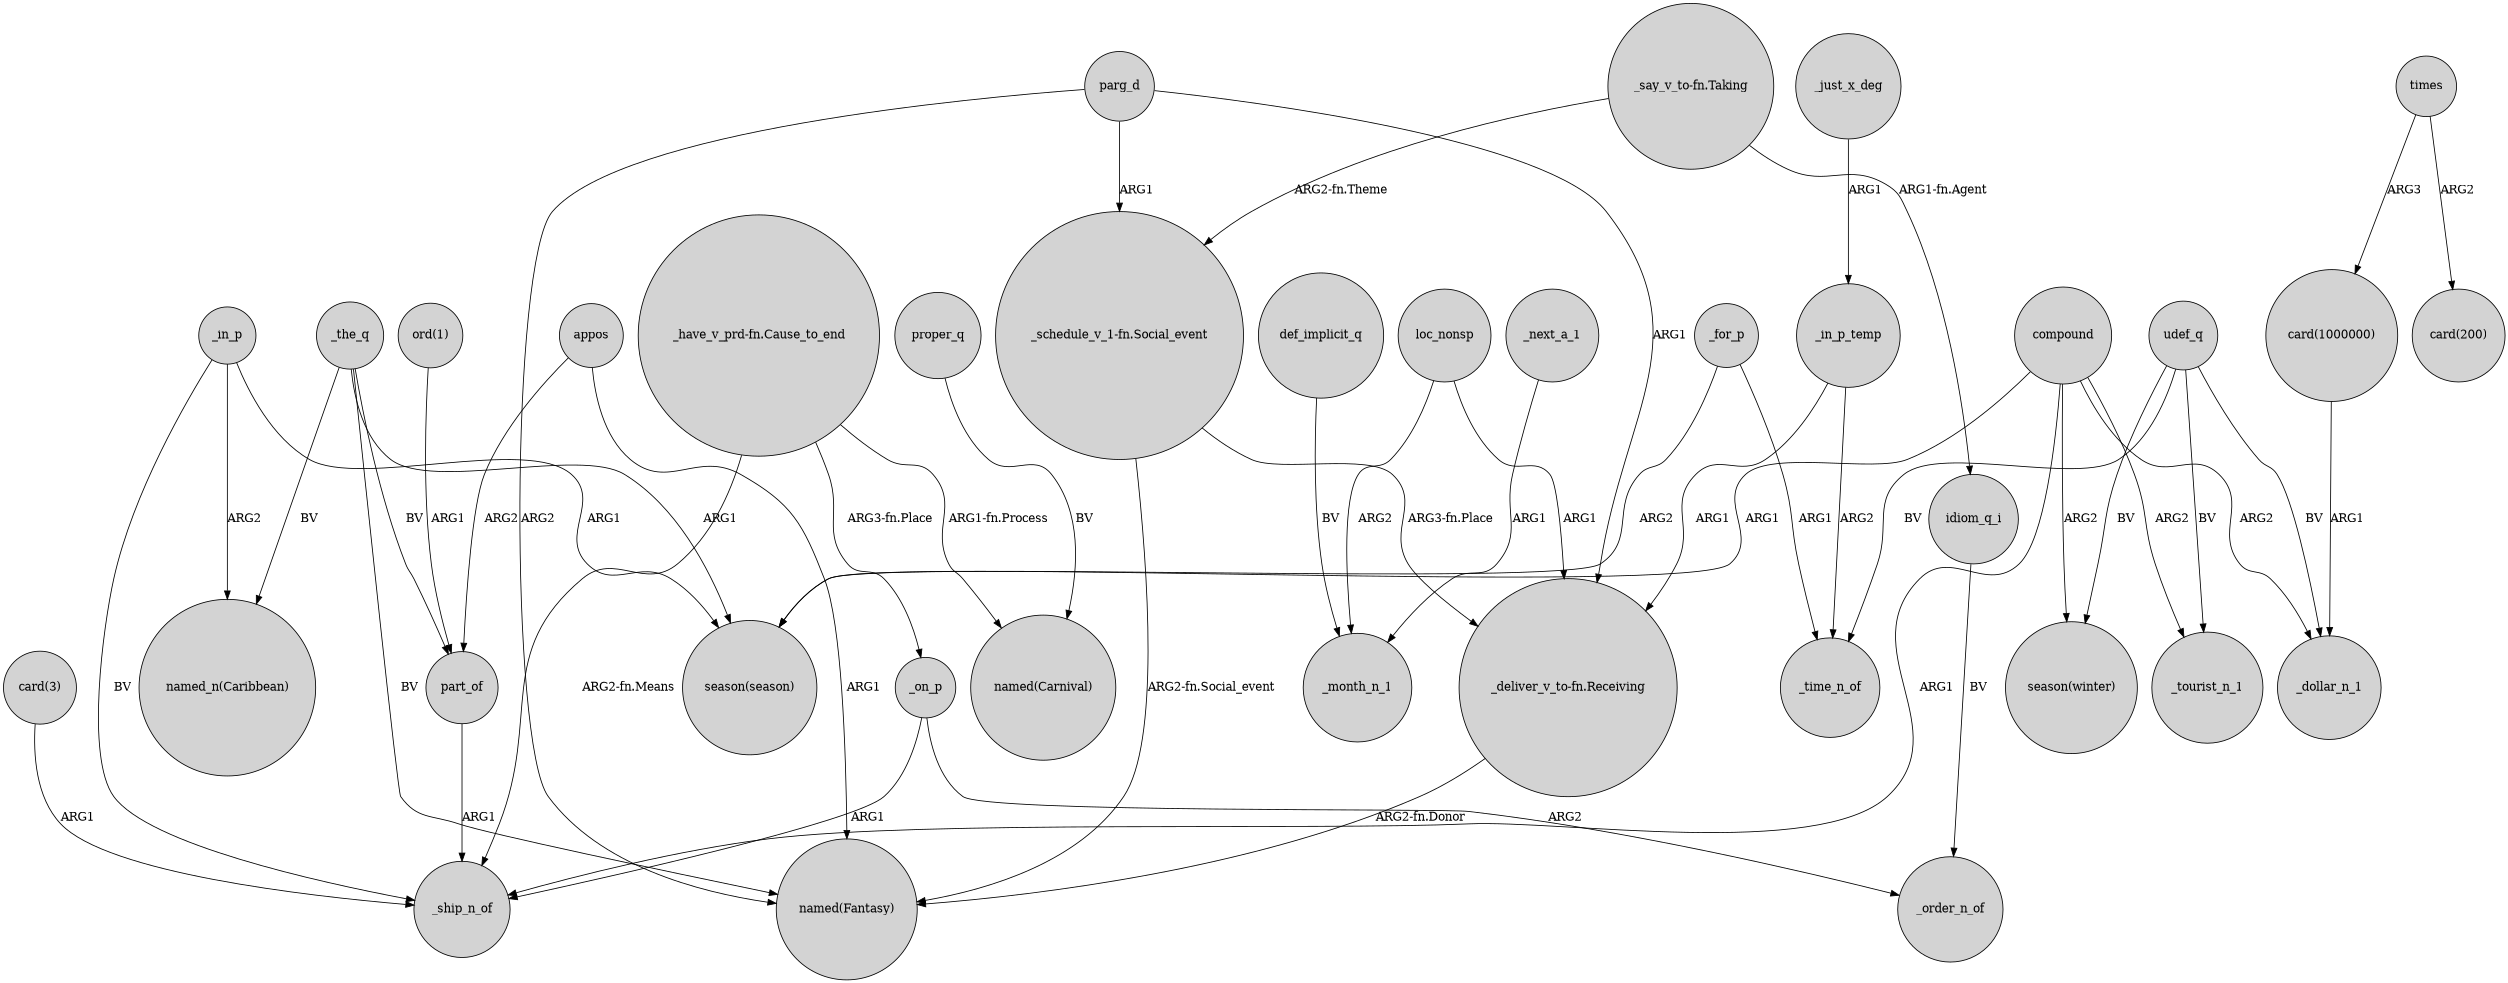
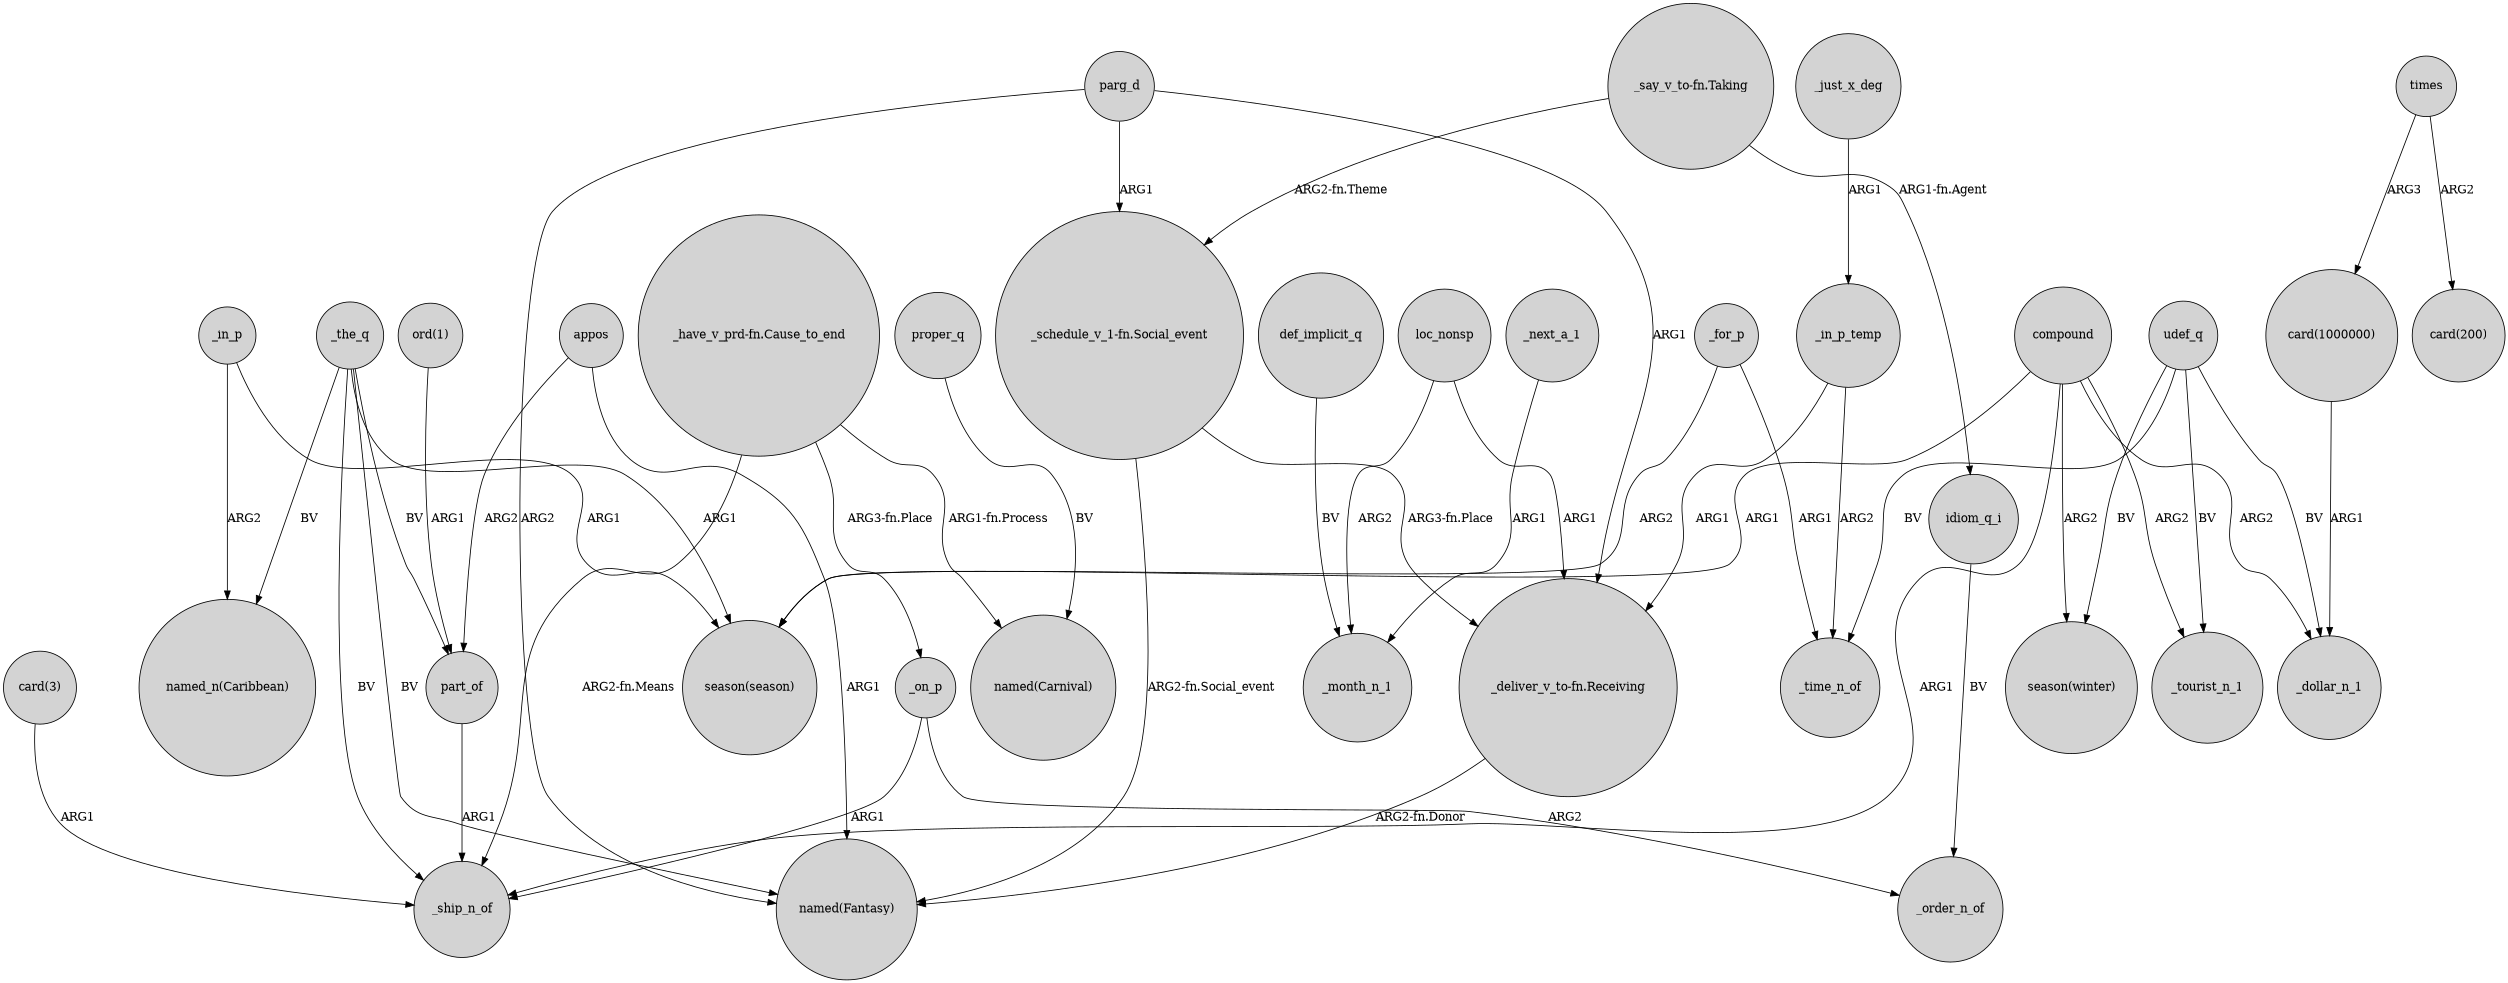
edge "_in_p" -> "_ship_n_of": now "_the_q" -> "_ship_n_of"
